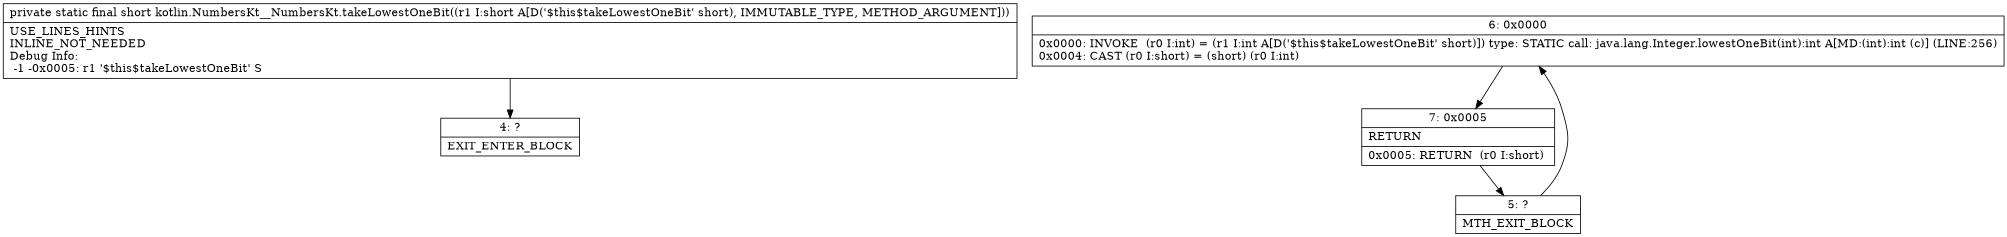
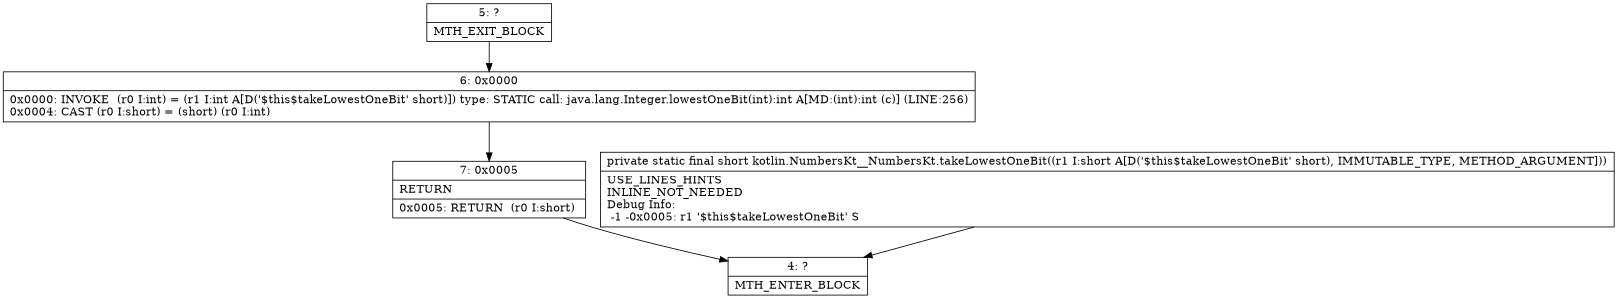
node "4: ?": text "EXIT_ENTER_BLOCK" -> "MTH_ENTER_BLOCK"
edge "7: 0x0005" -> "5: ?": now "7: 0x0005" -> "4: ?"
